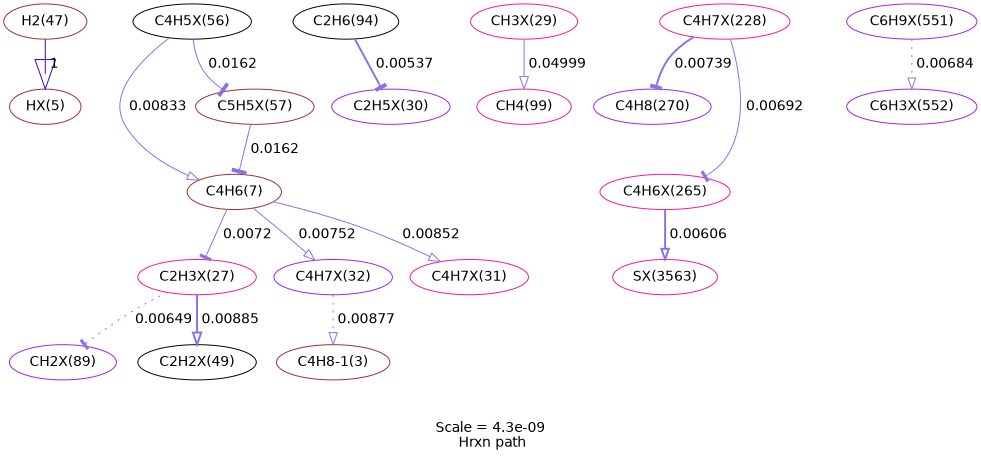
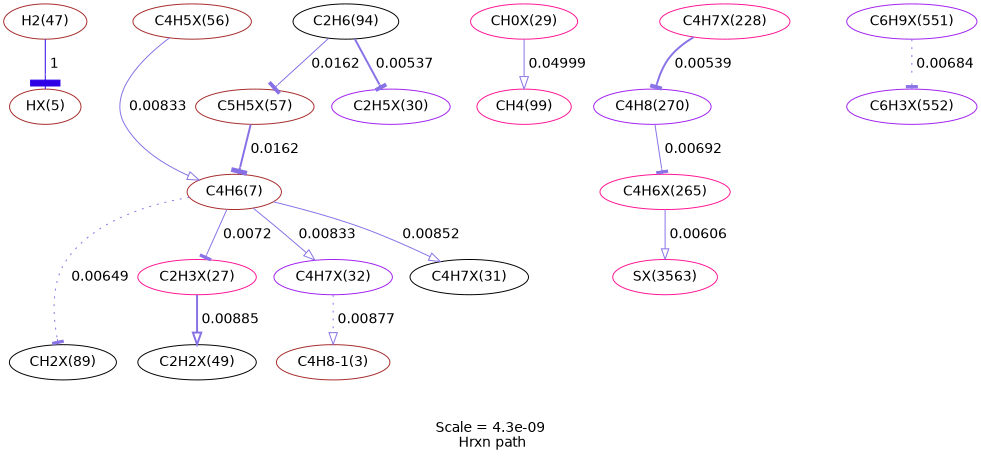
node "C4H5X(56)": color black -> brown
node "CH3X(29)": label "CH3X(29)" -> "CH0X(29)"
edge "H2(47)" -> "HX(5)": arrowhead onormal -> tee
edge "C6H9X(551)" -> "C6H3X(552)": arrowhead onormal -> tee
edge "C4H7X(228)" -> "C4H8(270)": label " 0.00739" -> " 0.00539"
edge "C4H5X(56)" -> "C5H5X(57)": now "C2H6(94)" -> "C5H5X(57)"
edge "C4H7X(228)" -> "C4H6X(265)": now "C4H8(270)" -> "C4H6X(265)"
edge "C5H5X(57)" -> "C4H6(7)": style solid -> bold
edge "C4H6X(265)" -> "SX(3563)": style bold -> solid
edge "C4H6(7)" -> "C4H7X(32)": label " 0.00752" -> " 0.00833"
node "C4H7X(31)": color deeppink -> black
edge "C2H3X(27)" -> "CH2X(89)": now "C4H6(7)" -> "CH2X(89)"
node "CH2X(89)": color purple -> black
